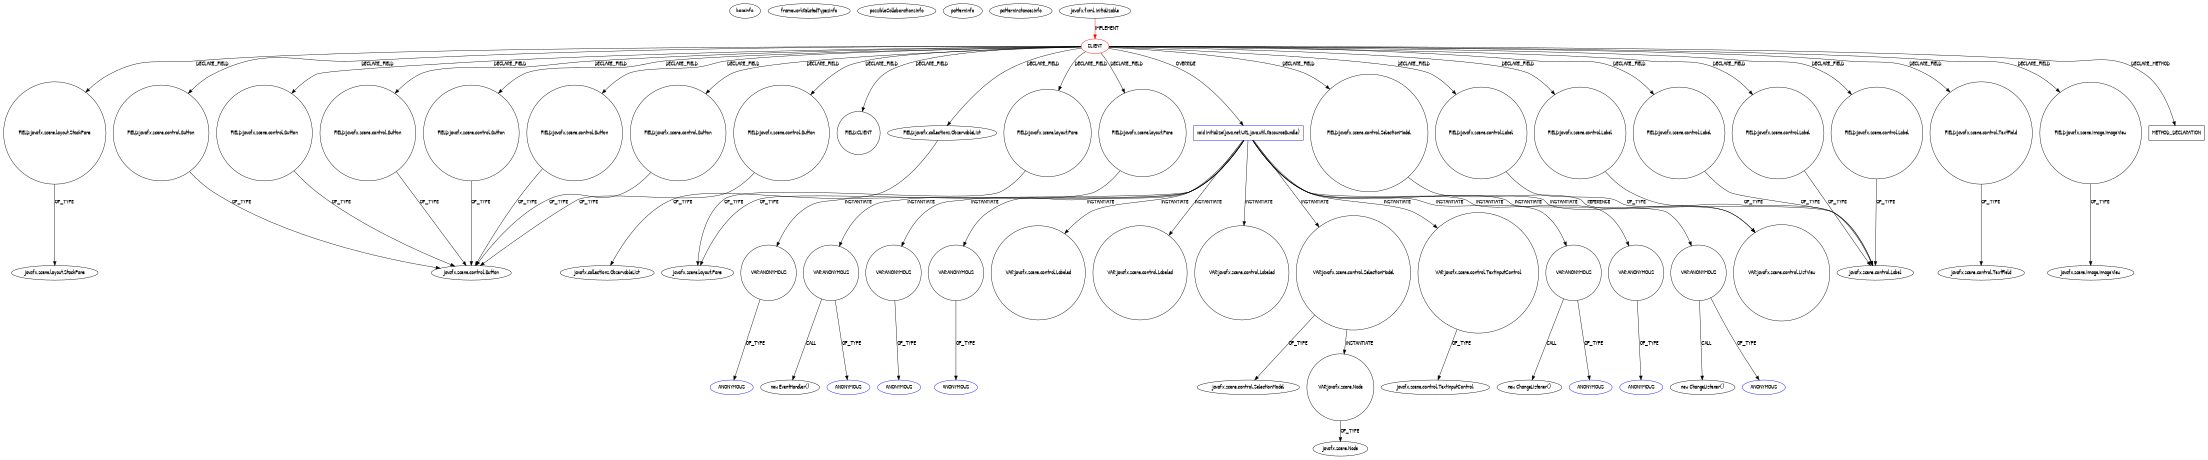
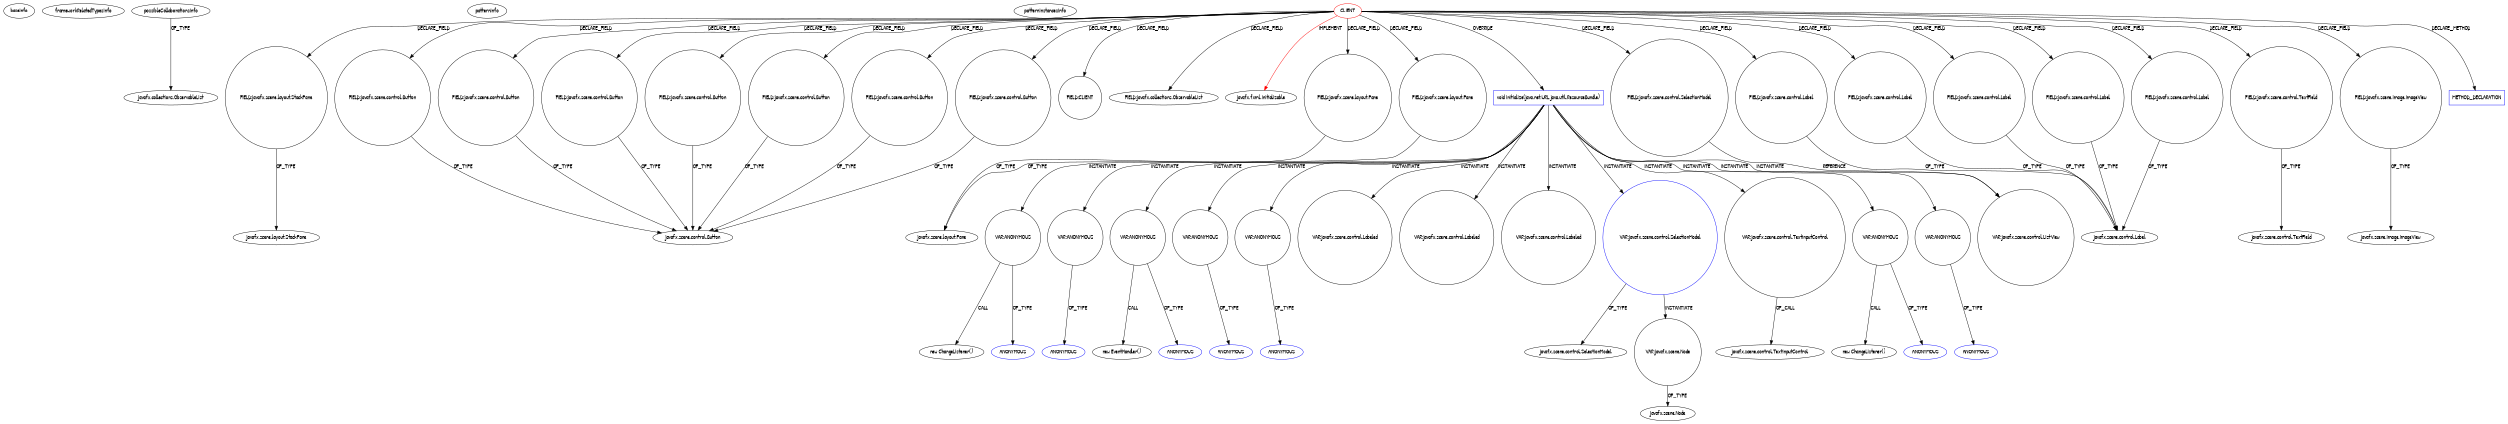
edge "javafx.fxml.Initializable" -> "CLIENT": reversed
node "METHOD_DECLARATION": color black -> blue
edge "FIELD:javafx.collections.ObservableList" -> "javafx.collections.ObservableList": now "possibleCollaborationsInfo" -> "javafx.collections.ObservableList"
node "VAR:javafx.scene.control.SelectionModel": color black -> blue
edge "VAR:javafx.scene.control.TextInputControl" -> "javafx.scene.control.TextInputControl": label "OF_TYPE" -> "OF_CALL"
